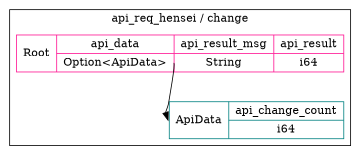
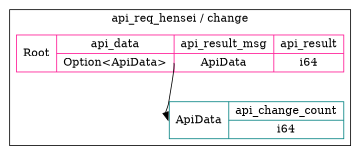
node "Root": text "String" -> "ApiData"
